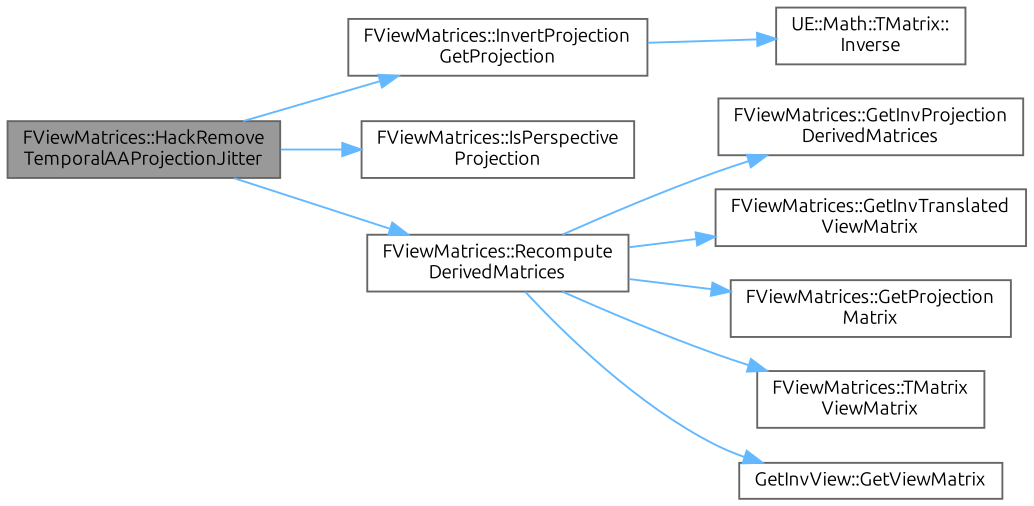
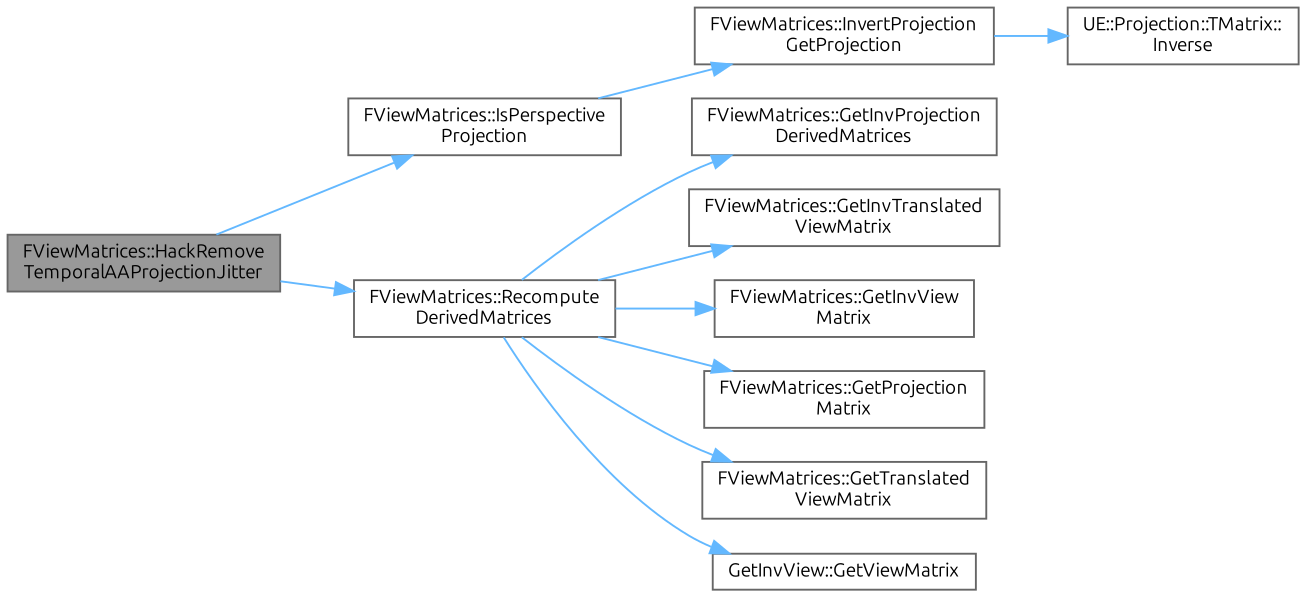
node "UE::Math::TMatrix:: Inverse": label "UE::Math::TMatrix:: Inverse" -> "UE::Projection::TMatrix:: Inverse"
edge "FViewMatrices::HackRemove TemporalAAProjectionJitter" -> "FViewMatrices::InvertProjection GetProjection": now "FViewMatrices::IsPerspective Projection" -> "FViewMatrices::InvertProjection GetProjection"
node "FViewMatrices::GetInvView Matrix": added
node "FViewMatrices::TMatrix ViewMatrix": label "FViewMatrices::TMatrix ViewMatrix" -> "FViewMatrices::GetTranslated ViewMatrix"
